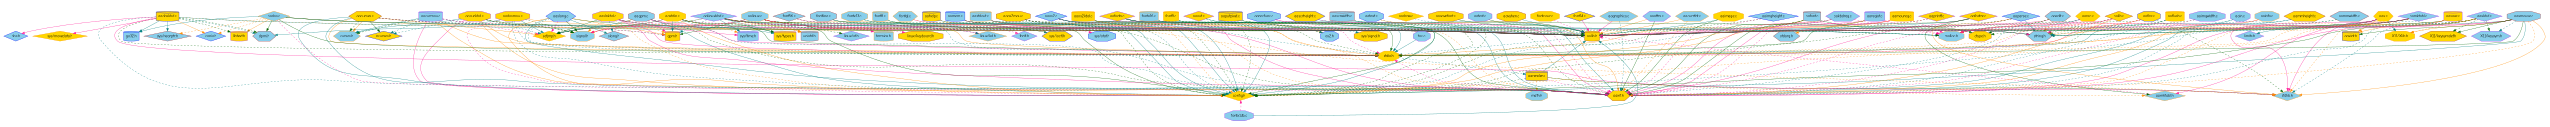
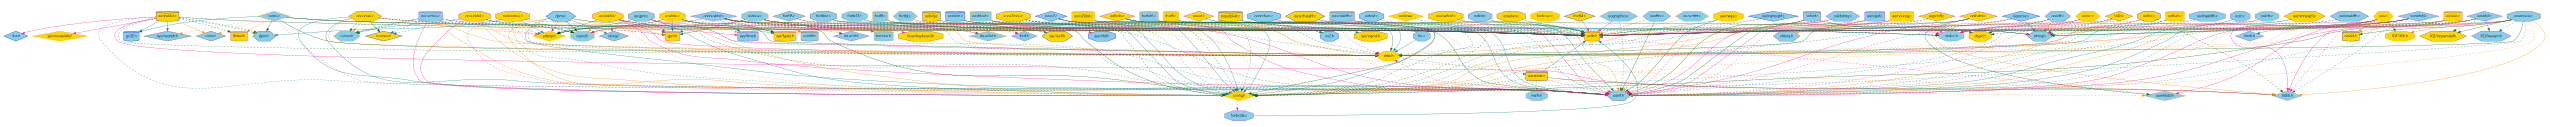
node "aaslang.c": label "aaslang.c" -> "dpmi.c"
node "font56.c": label "font56.c" -> "font16.c"
edge "aalinuxkbd.c" -> "fcntl.h": added
edge "aaslnkbd.c" -> "gpm.h": color darkorange -> darkgreen
edge "aasave.c" -> "stdlib.h": color darkorange -> deeppink
node "conio.h": color blue -> brown
edge "aaxmouse.c" -> "config.h": style solid -> dashed
node "aaint.h": fillcolor gold -> skyblue
edge "fontx13b.c" -> "config.h": reversed
